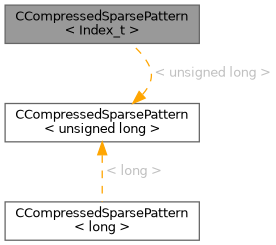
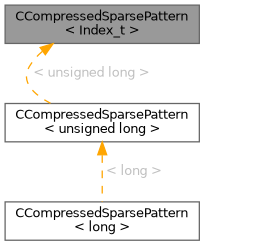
edge "CCompressedSparsePattern < Index_t >" -> "CCompressedSparsePattern < unsigned long >": reversed
